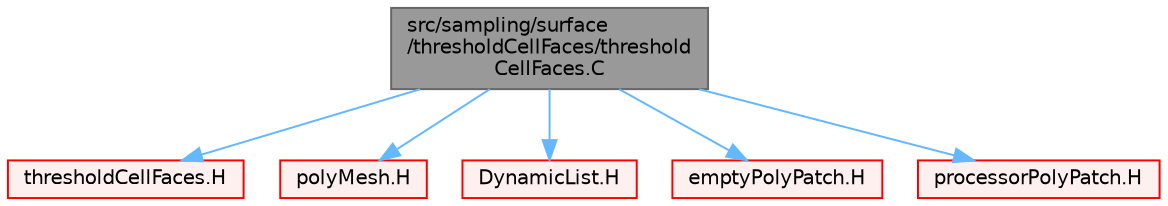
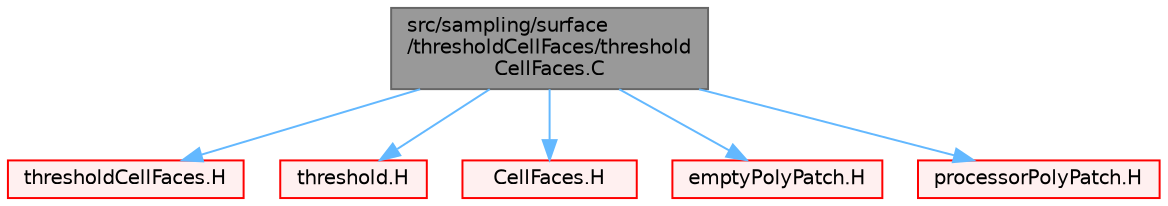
node "polyMesh.H": label "polyMesh.H" -> "threshold.H"
node "DynamicList.H": label "DynamicList.H" -> "CellFaces.H"
